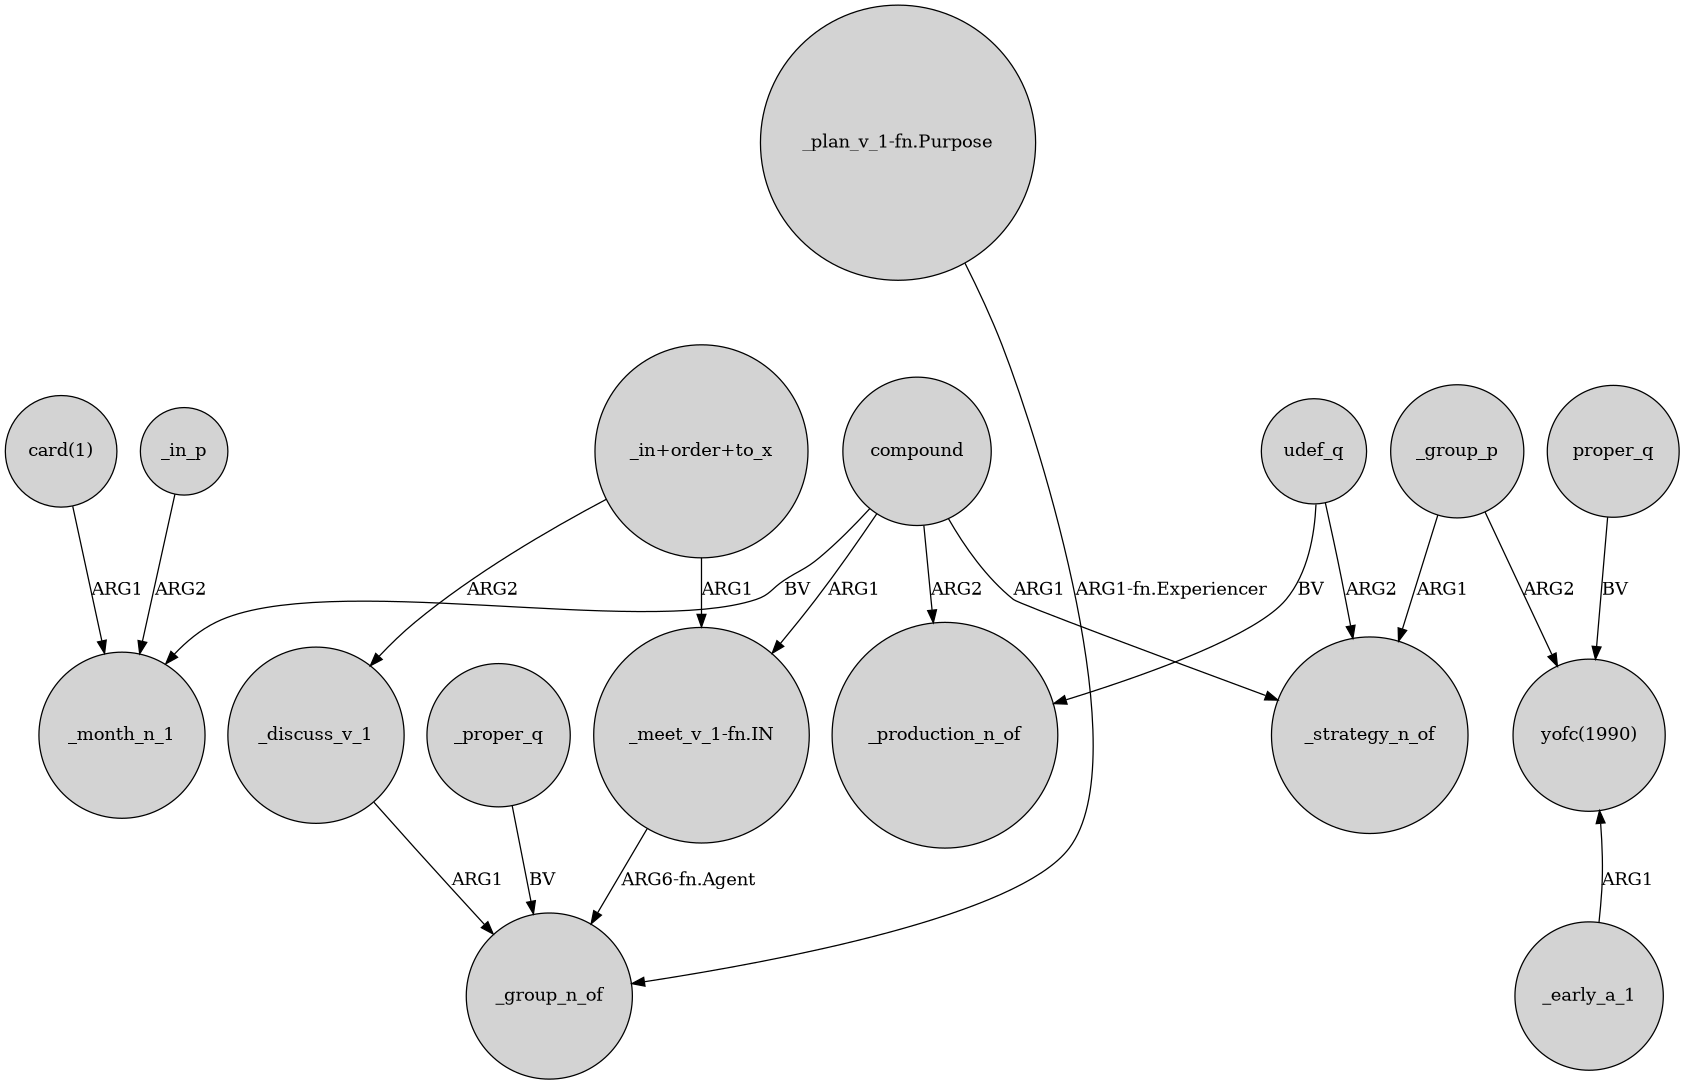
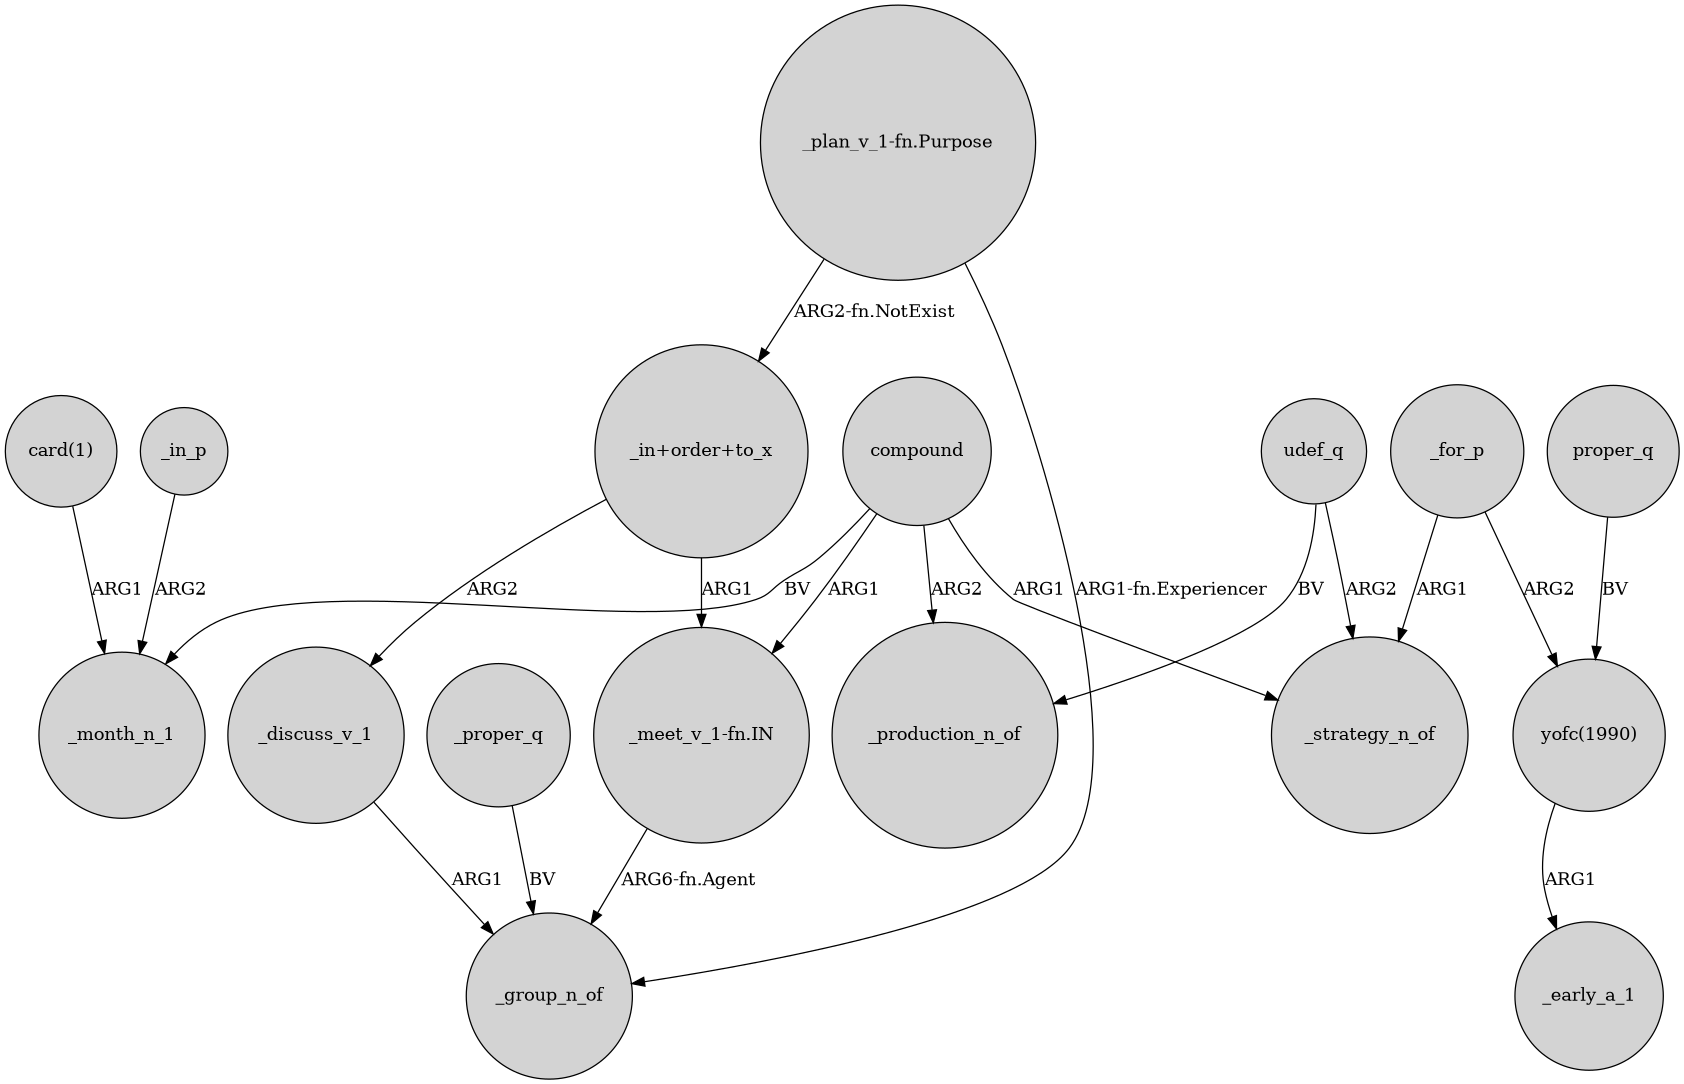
edge "_plan_v_1-fn.Purpose" -> "_in+order+to_x": added, label "ARG2-fn.NotExist"
node "_group_p": label "_group_p" -> "_for_p"
edge "_early_a_1" -> "yofc(1990)": reversed
